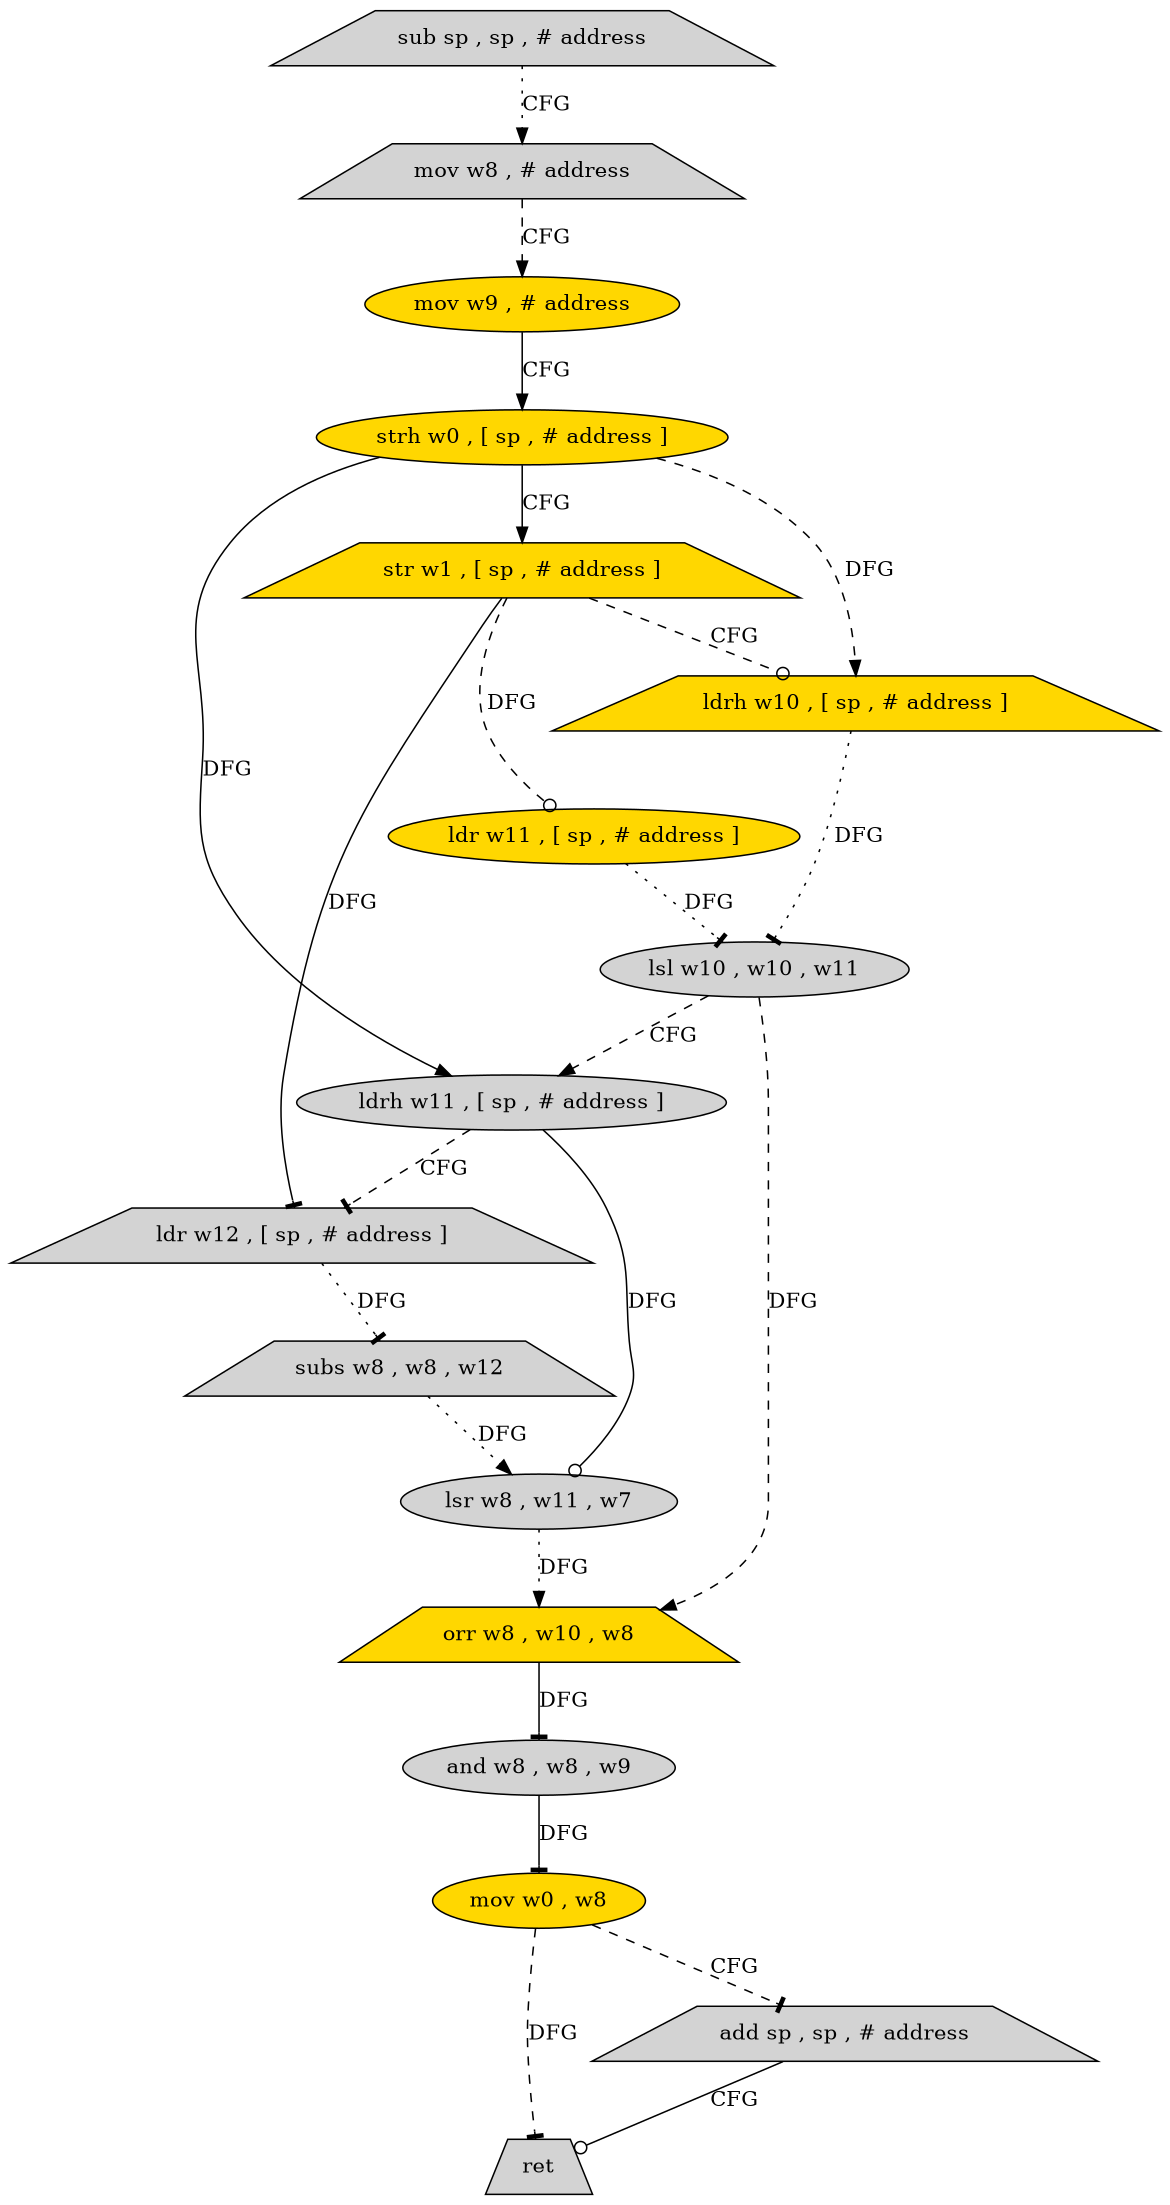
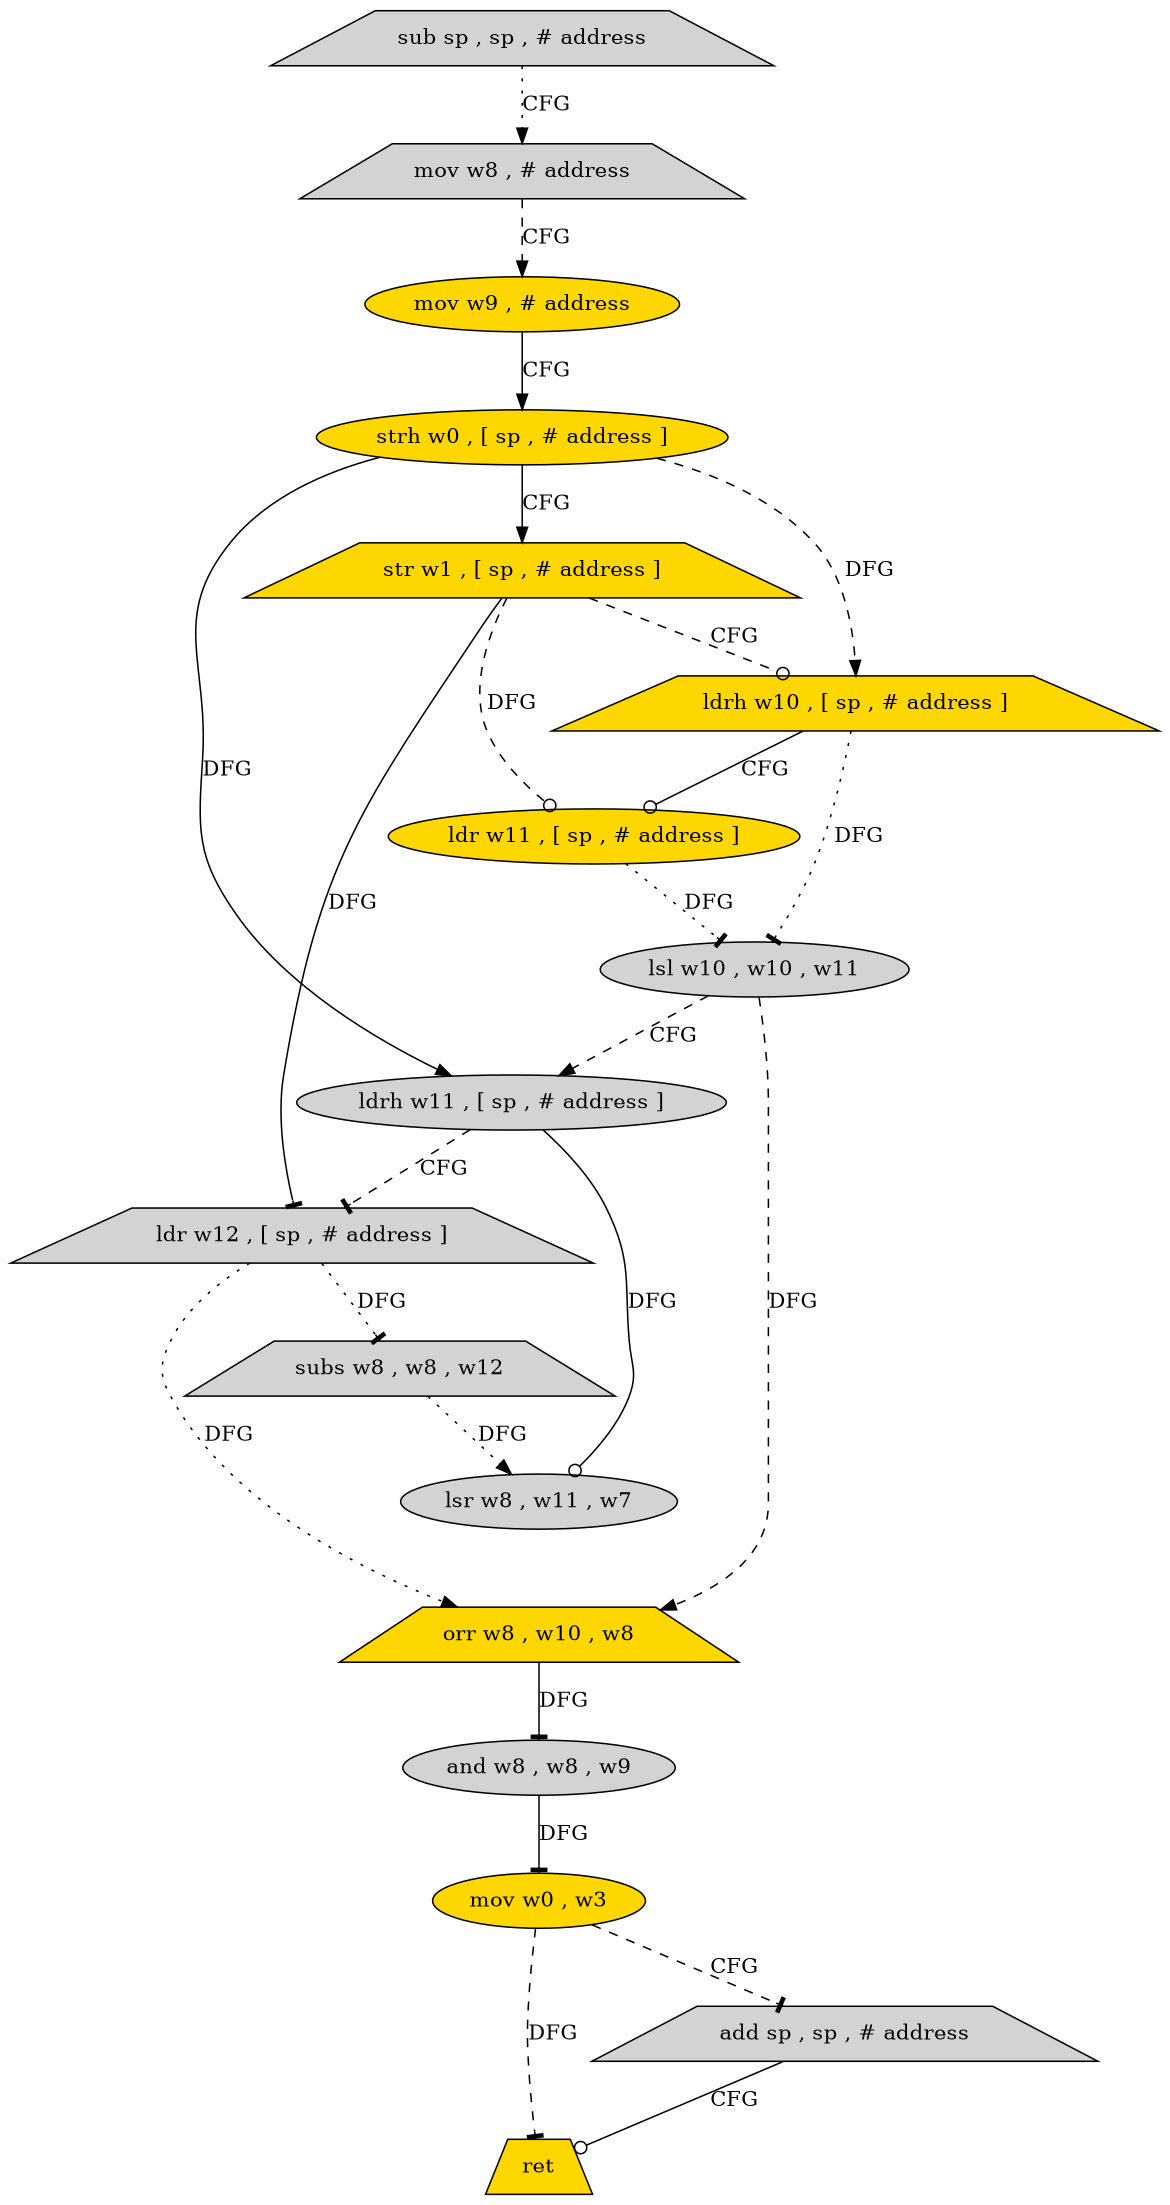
edge "ldrh w10 , [ sp , # address ]" -> "ldr w11 , [ sp , # address ]": added, label "CFG"
edge "lsr w8 , w11 , w7" -> "orr w8 , w10 , w8": now "ldr w12 , [ sp , # address ]" -> "orr w8 , w10 , w8"
node "mov w0 , w8": label "mov w0 , w8" -> "mov w0 , w3"
node "ret": fillcolor lightgrey -> gold
